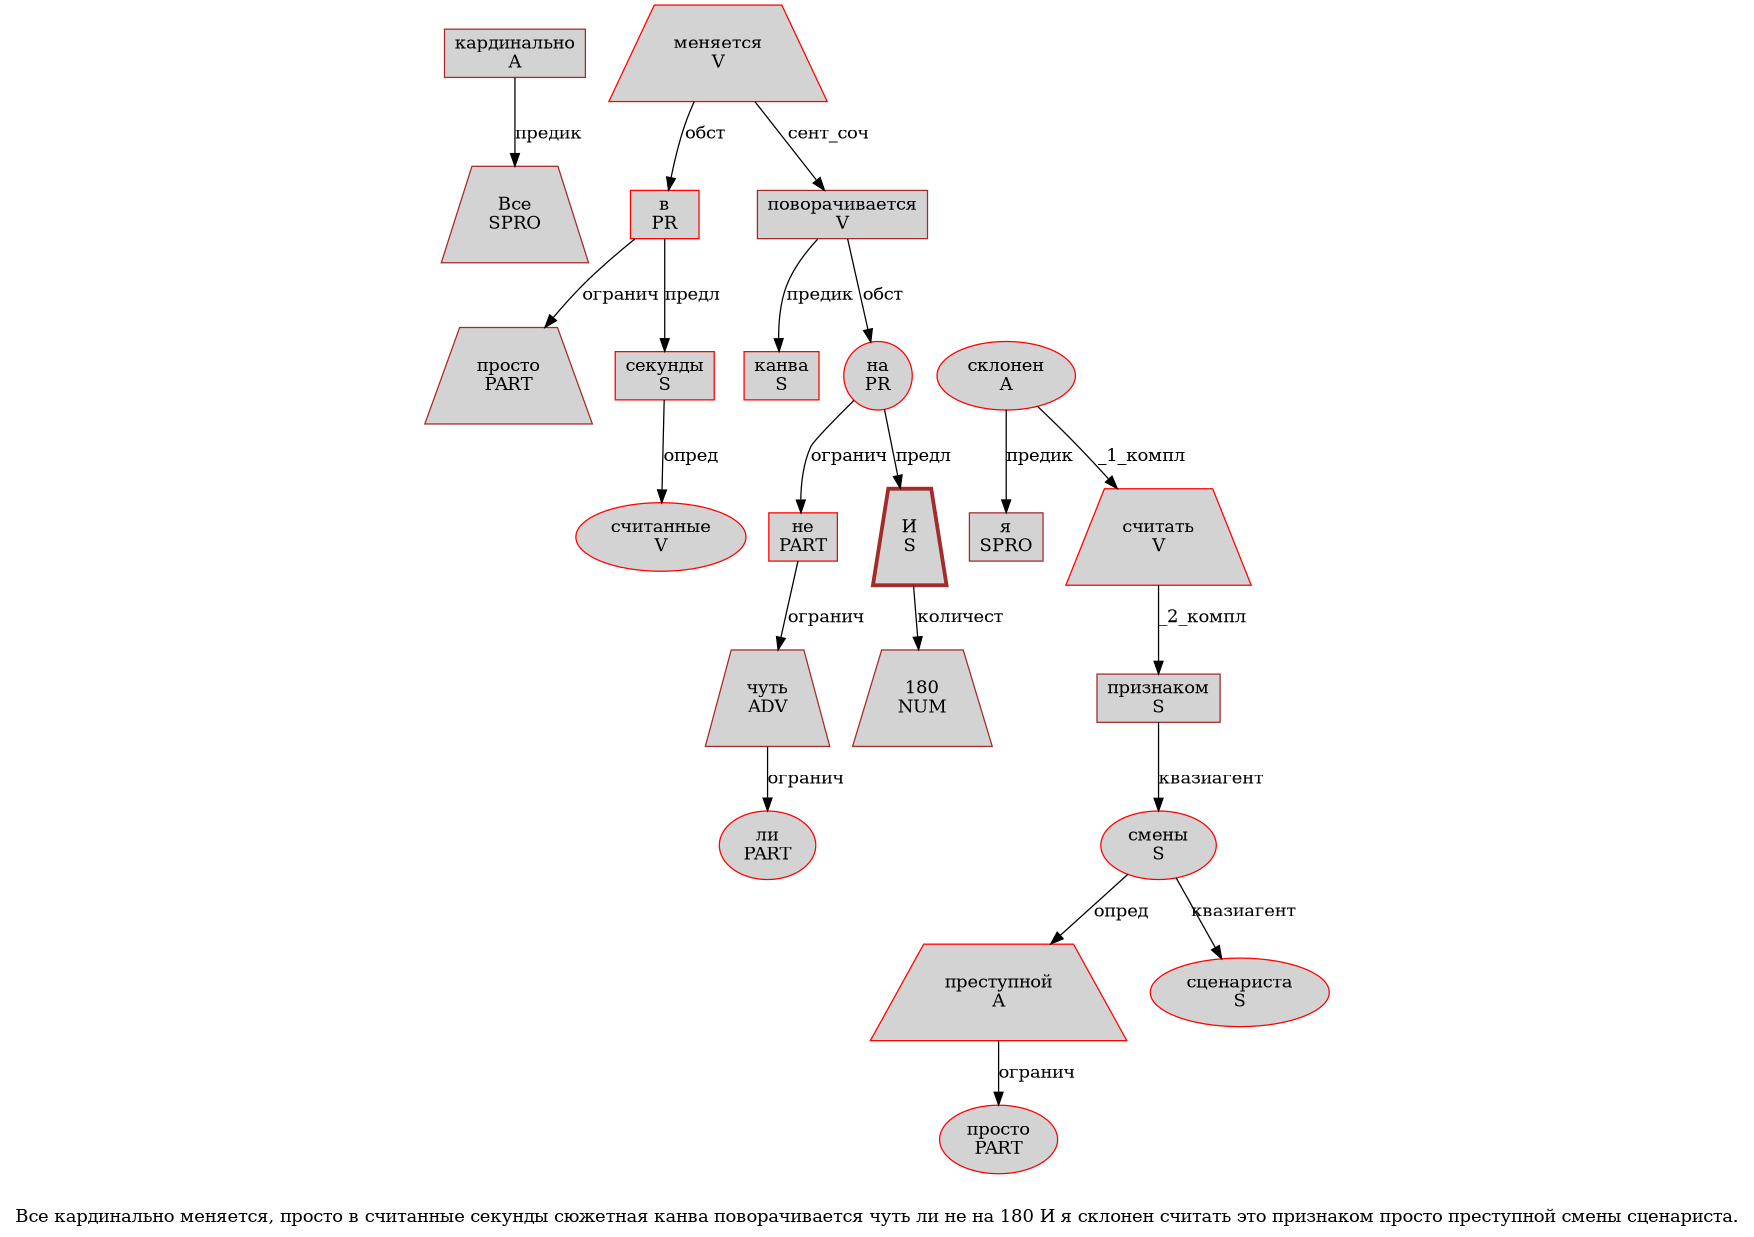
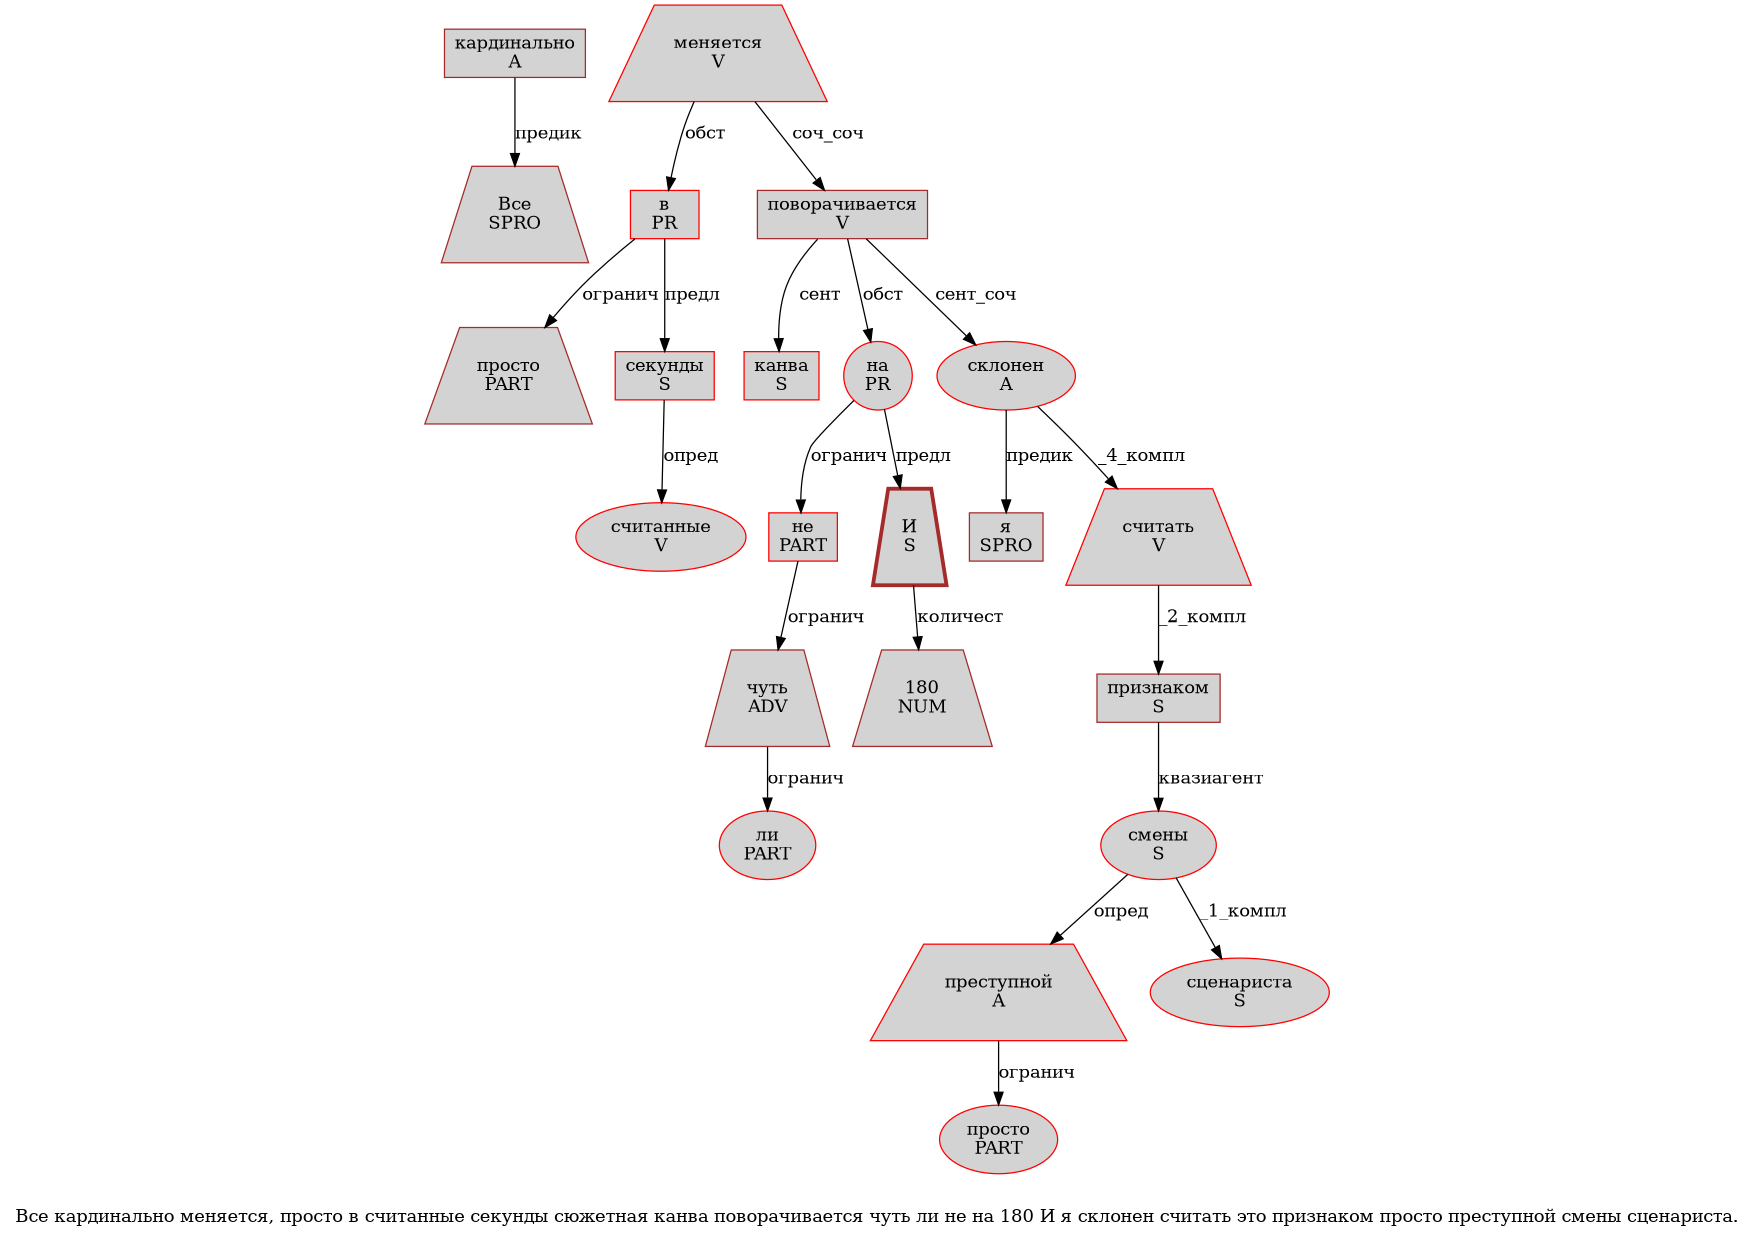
edge "меняется V" -> "поворачивается V": label "сент_соч" -> "соч_соч"
edge "поворачивается V" -> "склонен A": added, label "сент_соч"
edge "поворачивается V" -> "канва S": label "предик" -> "сент"
edge "склонен A" -> "считать V": label "_1_компл" -> "_4_компл"
edge "смены S" -> "сценариста S": label "квазиагент" -> "_1_компл"
